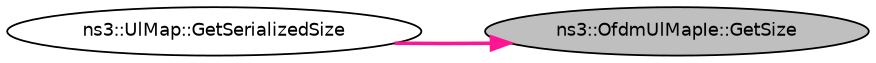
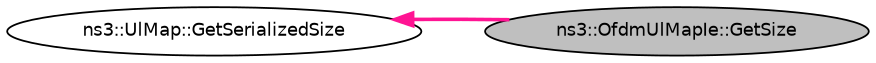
edge "ns3::UlMap::GetSerializedSize" -> "ns3::OfdmUlMapIe::GetSize": reversed
